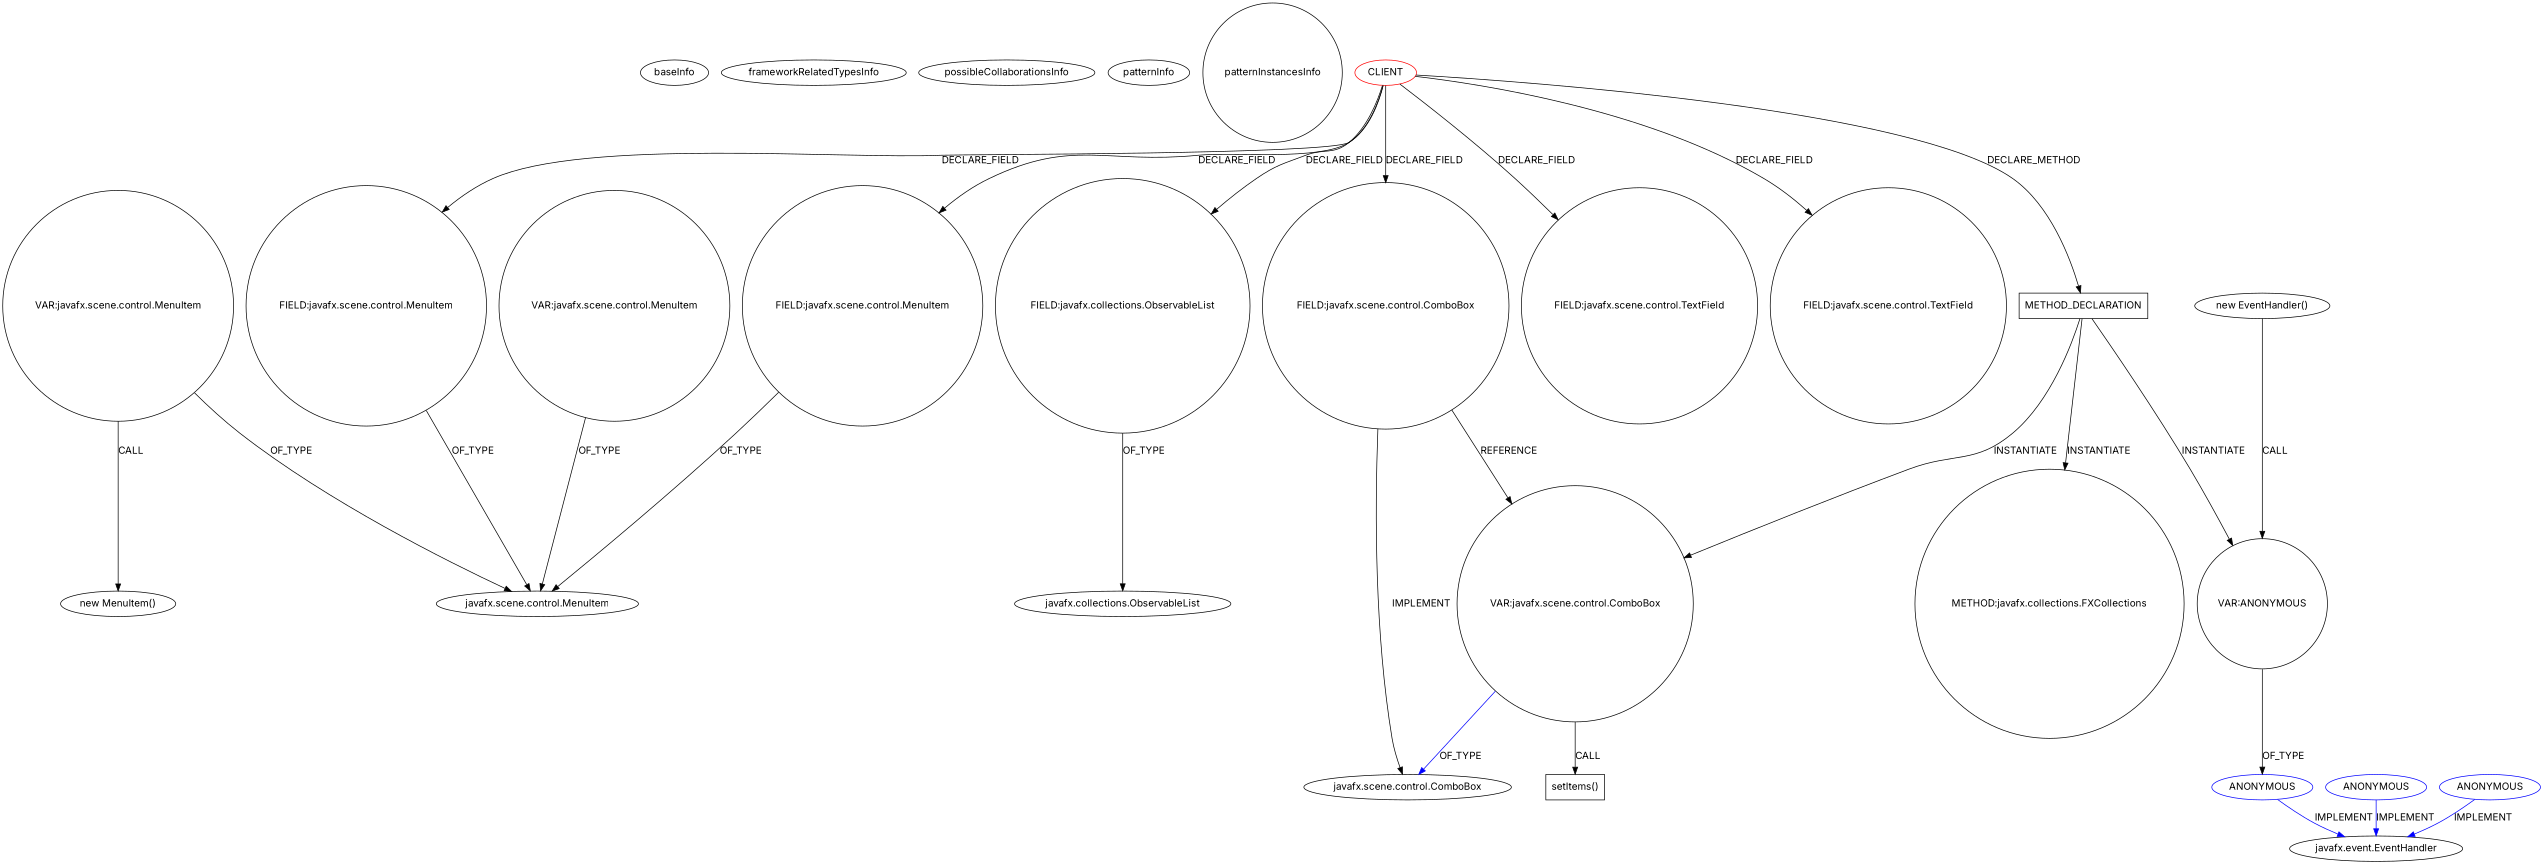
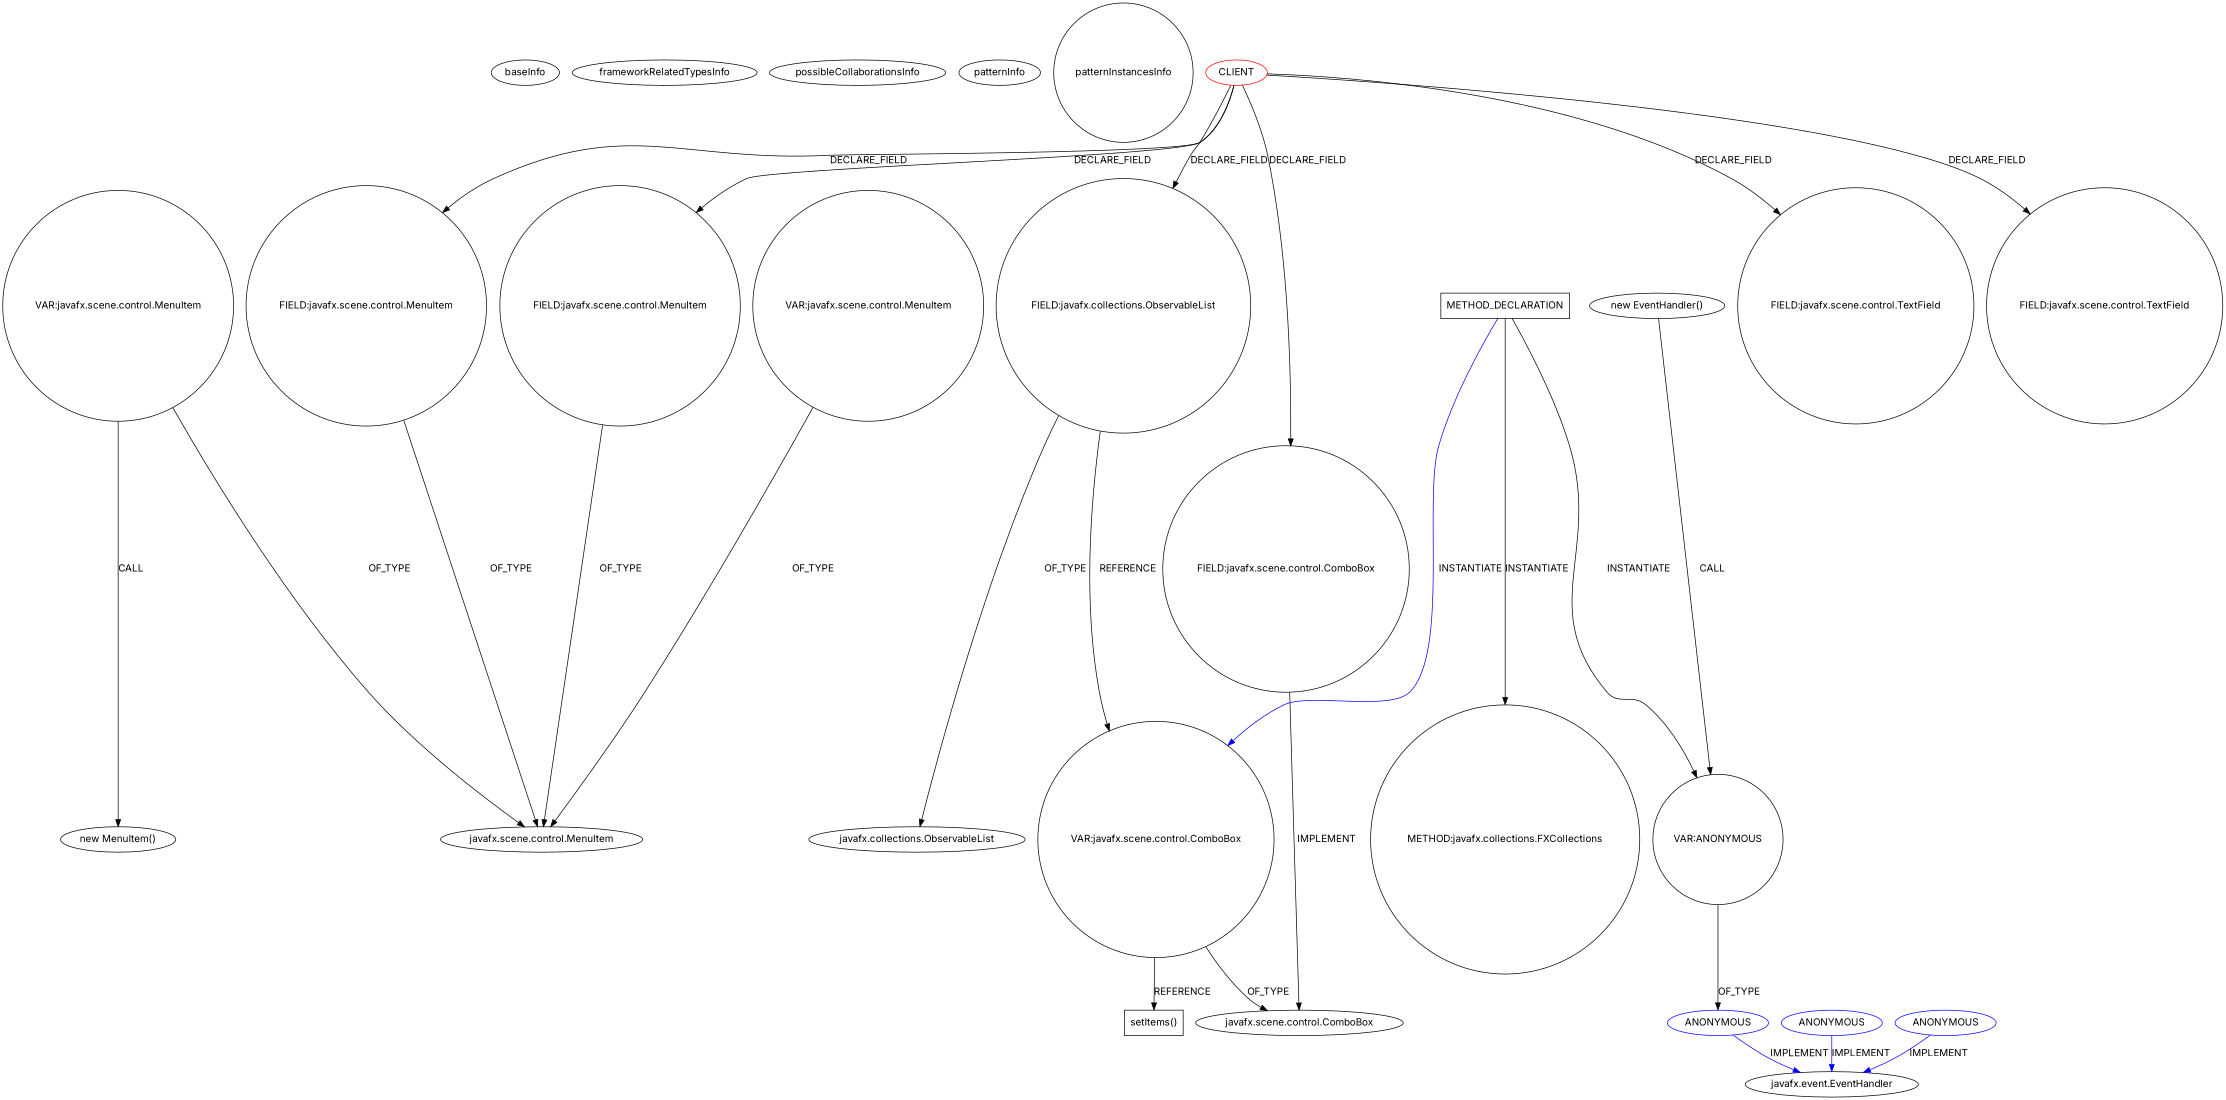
edge "CLIENT" -> "METHOD_DECLARATION": removed, label "DECLARE_METHOD"
edge "FIELD:javafx.scene.control.ComboBox" -> "VAR:javafx.scene.control.ComboBox": now "FIELD:javafx.collections.ObservableList" -> "VAR:javafx.scene.control.ComboBox"
edge "METHOD_DECLARATION" -> "VAR:javafx.scene.control.ComboBox": color black -> blue
edge "VAR:javafx.scene.control.ComboBox" -> "javafx.scene.control.ComboBox": color blue -> black
edge "VAR:javafx.scene.control.ComboBox" -> "setItems()": label "CALL" -> "REFERENCE"
